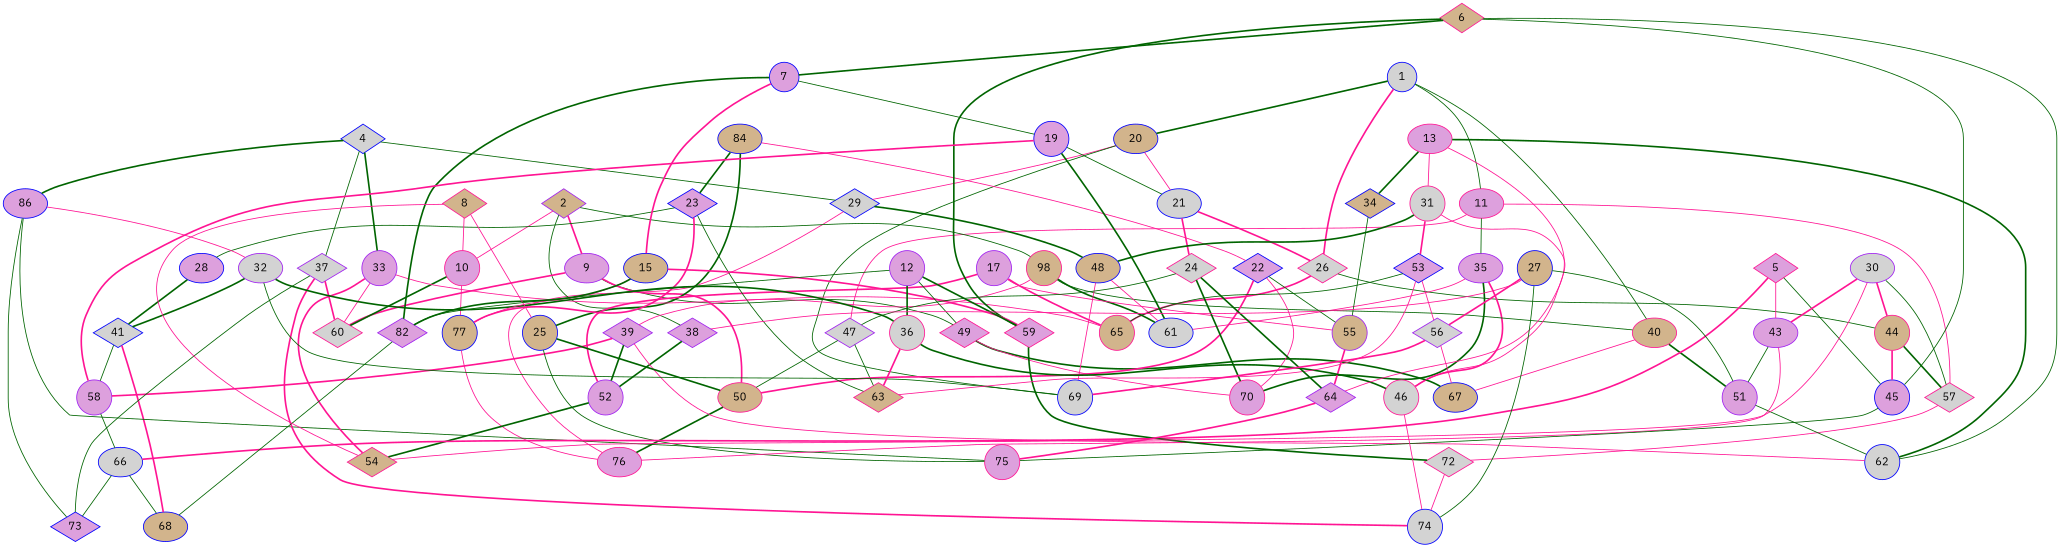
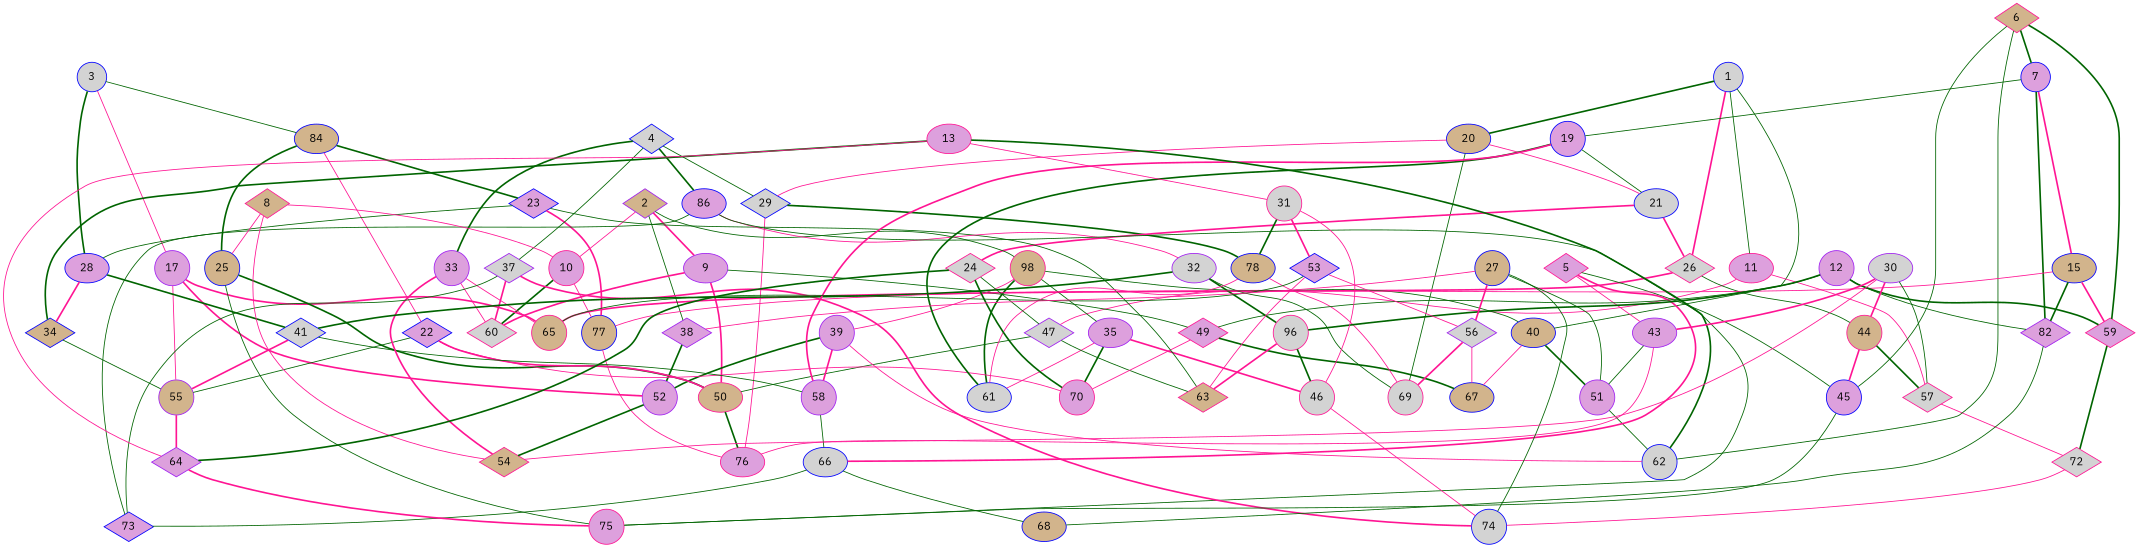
node "3": added
edge "11" -- "35": now "98" -- "35"
node "48": label "48" -> "78"
edge "28" -- "34": added
node "39": shape diamond -> circle
node "36": label "36" -> "96"
node "40": color deeppink -> blue
node "69": color blue -> deeppink
edge "41" -- "68": now "41" -- "55"
